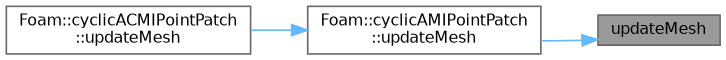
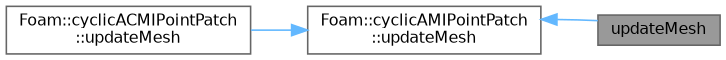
edge "Foam::cyclicAMIPointPatch ::updateMesh" -> "updateMesh": reversed
